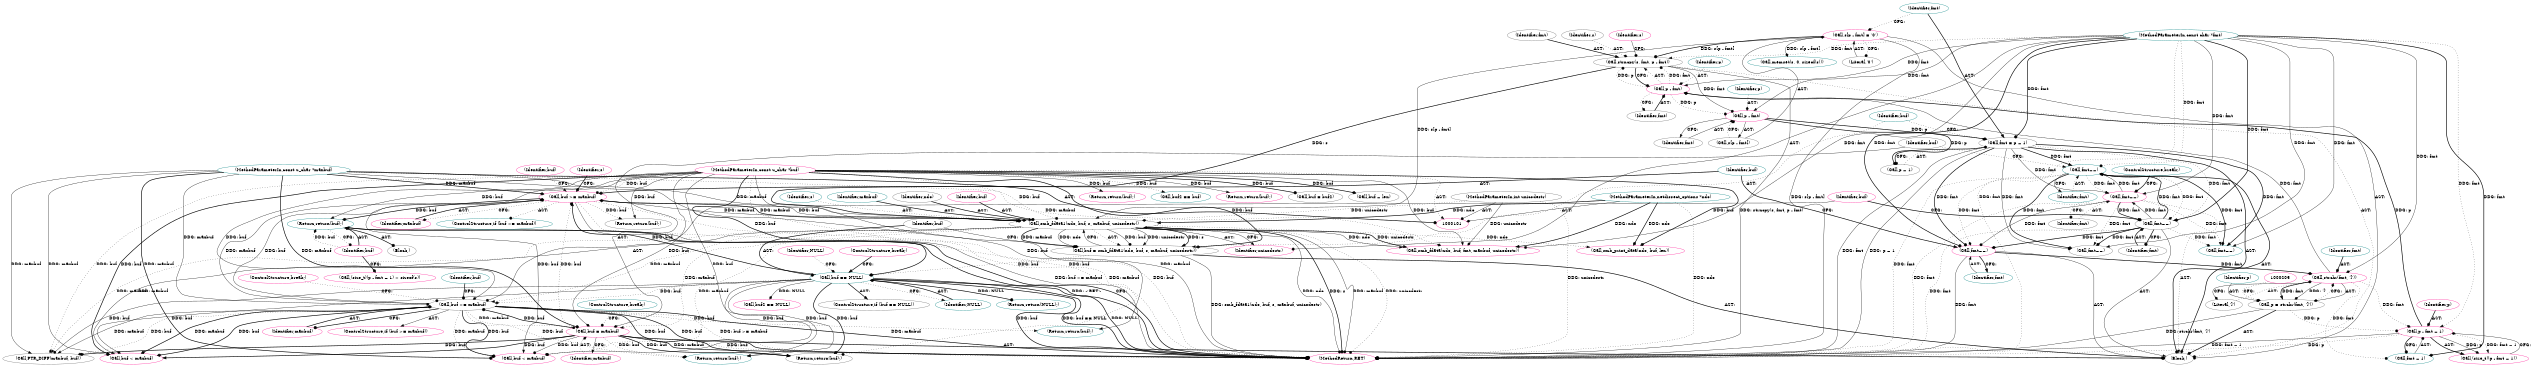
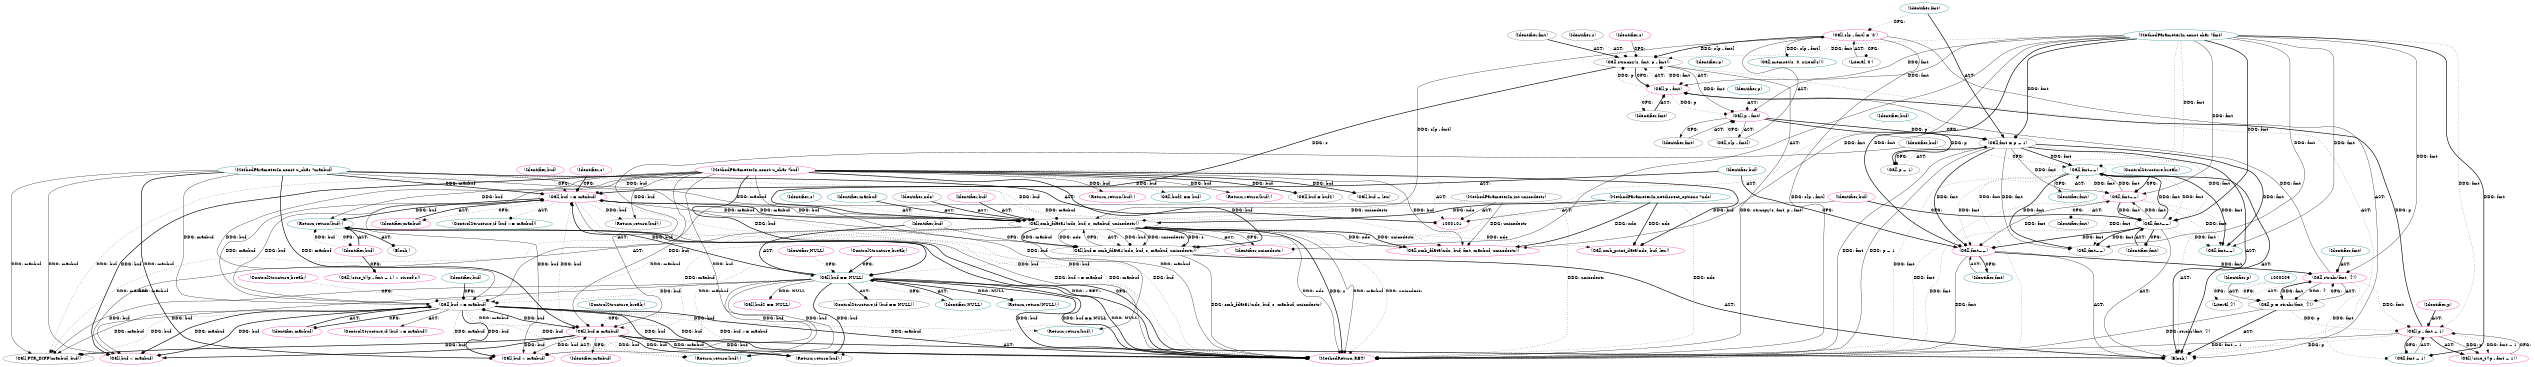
node "1000205": color deeppink -> teal
edge "(Call,strchr(fmt, ']'))" -> "(Literal,']')": style solid -> dotted
